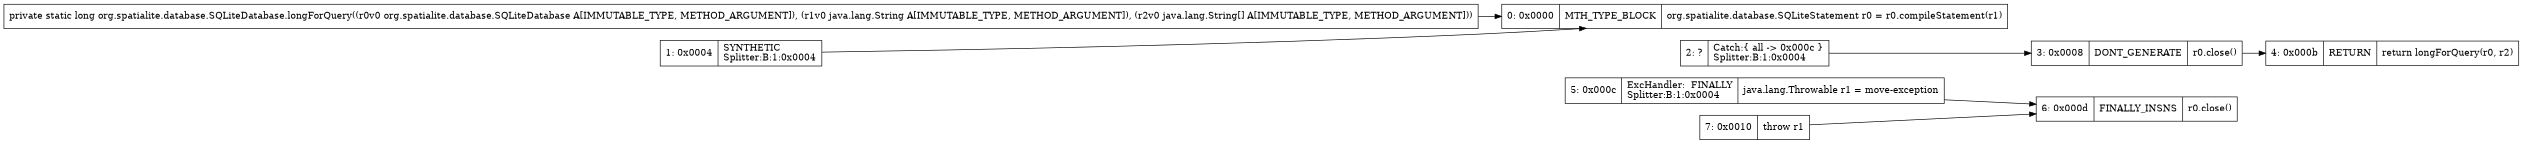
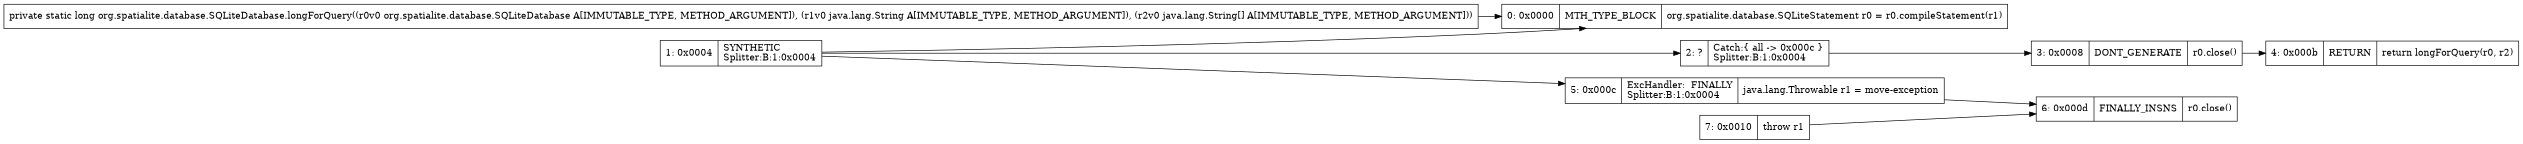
edge "1: 0x0004" -> "2: ?": added
edge "1: 0x0004" -> "5: 0x000c": added
